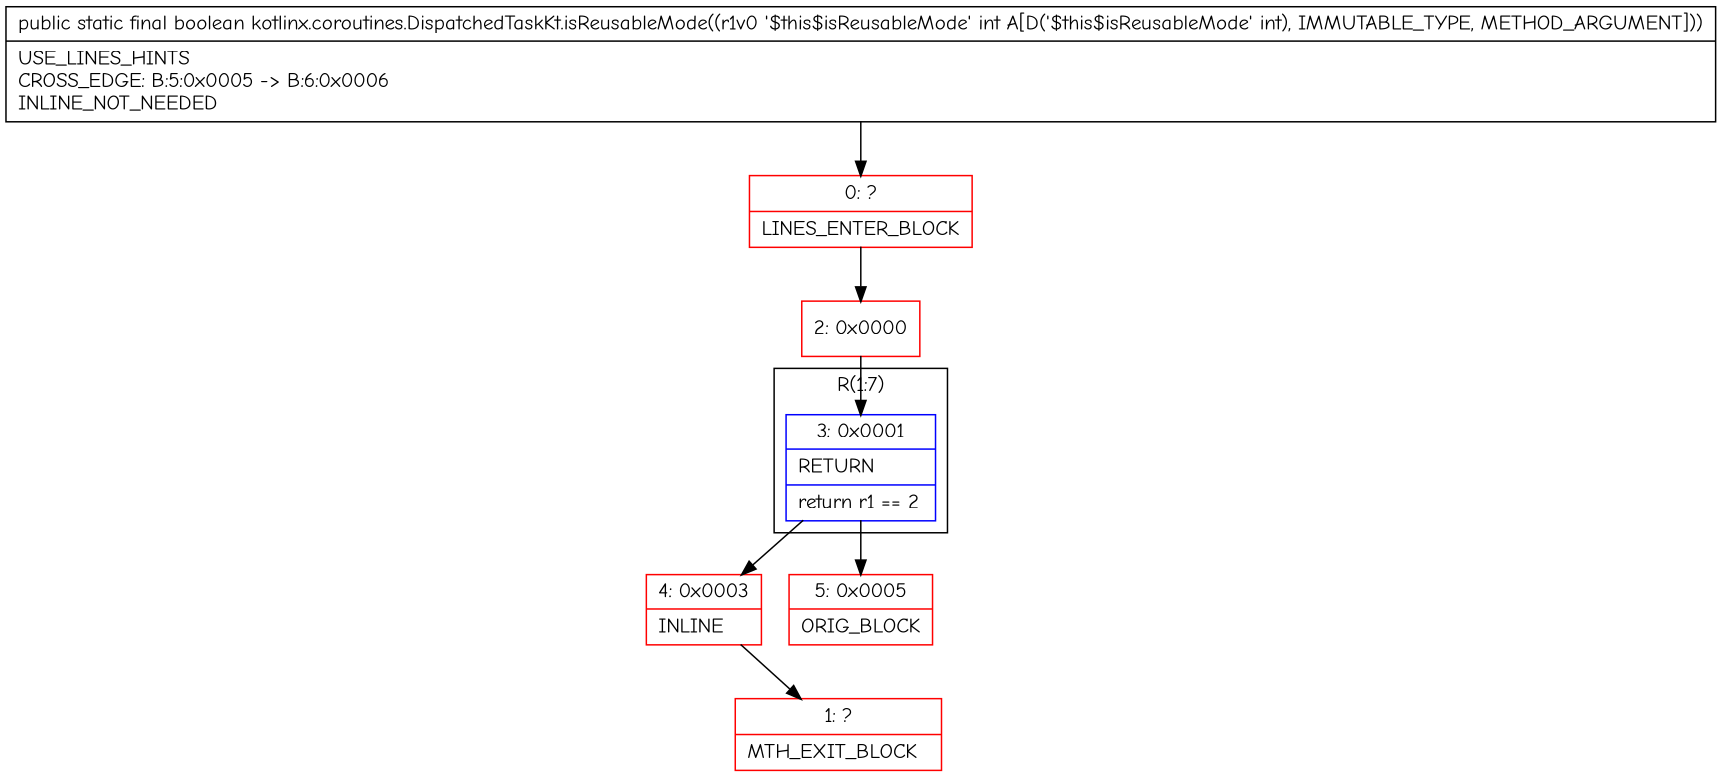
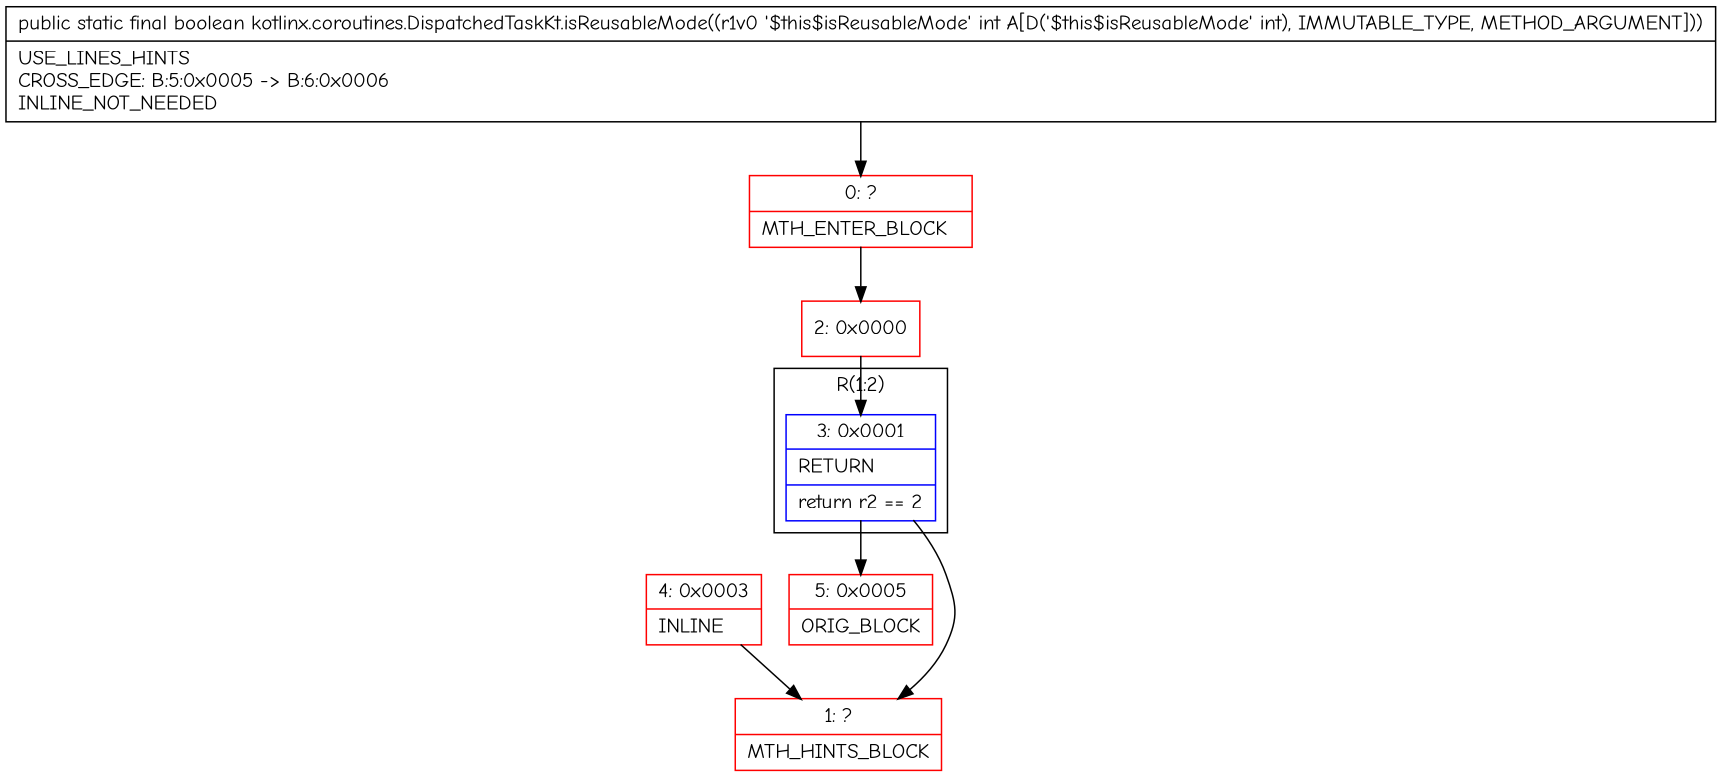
node "0: ?": text "LINES_ENTER_BLOCK" -> "MTH_ENTER_BLOCK"
cluster "R(1:7)": label "R(1:7)" -> "R(1:2)"
node "3: 0x0001": text "return r1 == 2" -> "return r2 == 2"
edge "3: 0x0001" -> "4: 0x0003": now "3: 0x0001" -> "1: ?"
node "1: ?": text "MTH_EXIT_BLOCK" -> "MTH_HINTS_BLOCK"
